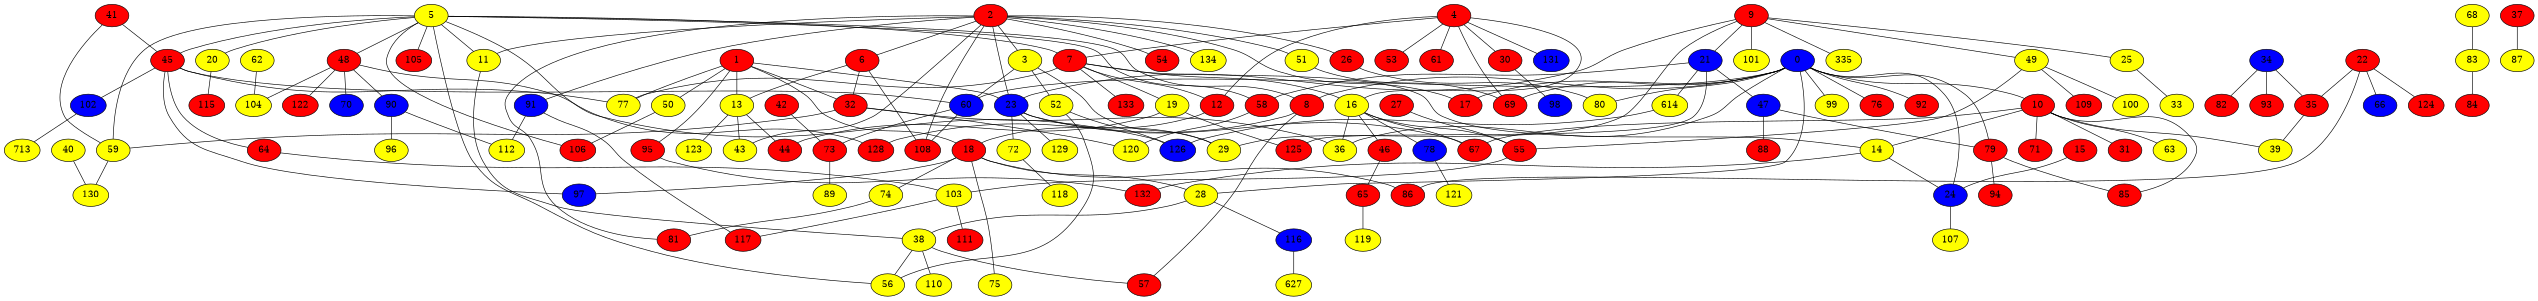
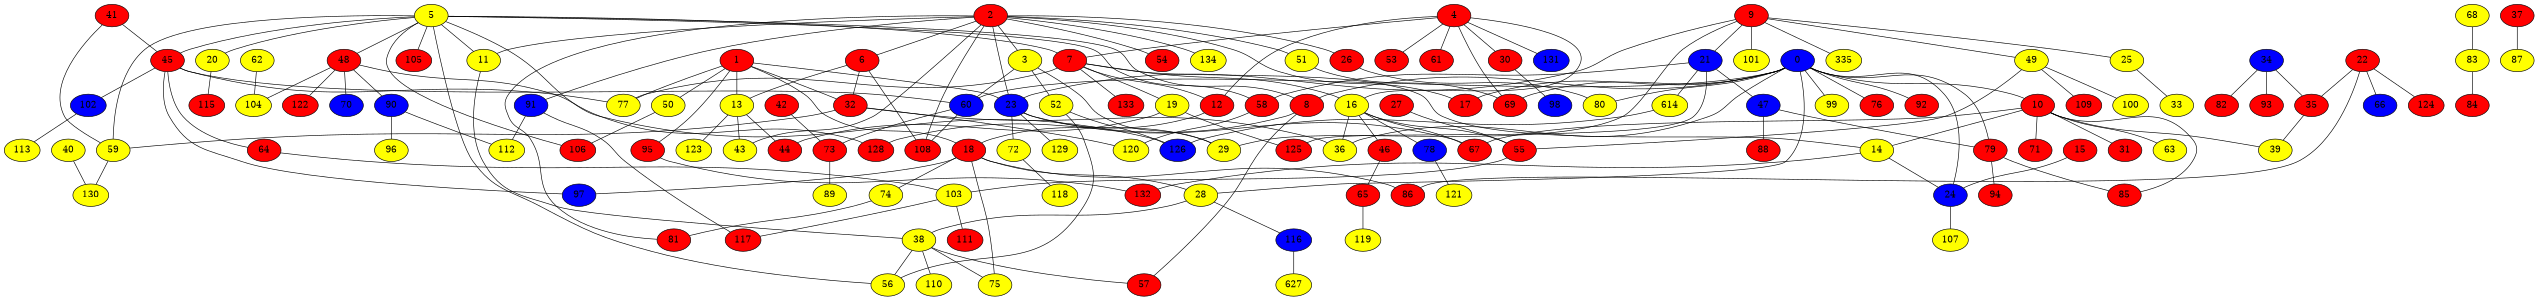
node "713": label "713" -> "113"
edge "38" -- "75": added
